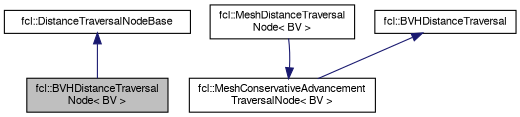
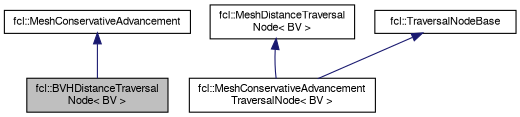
node "fcl::DistanceTraversalNodeBase": label "fcl::DistanceTraversalNodeBase" -> "fcl::MeshConservativeAdvancement"
node "fcl::BVHDistanceTraversal": label "fcl::BVHDistanceTraversal" -> "fcl::TraversalNodeBase"
edge "fcl::MeshDistanceTraversal Node< BV >" -> "fcl::MeshConservativeAdvancement TraversalNode< BV >": reversed
